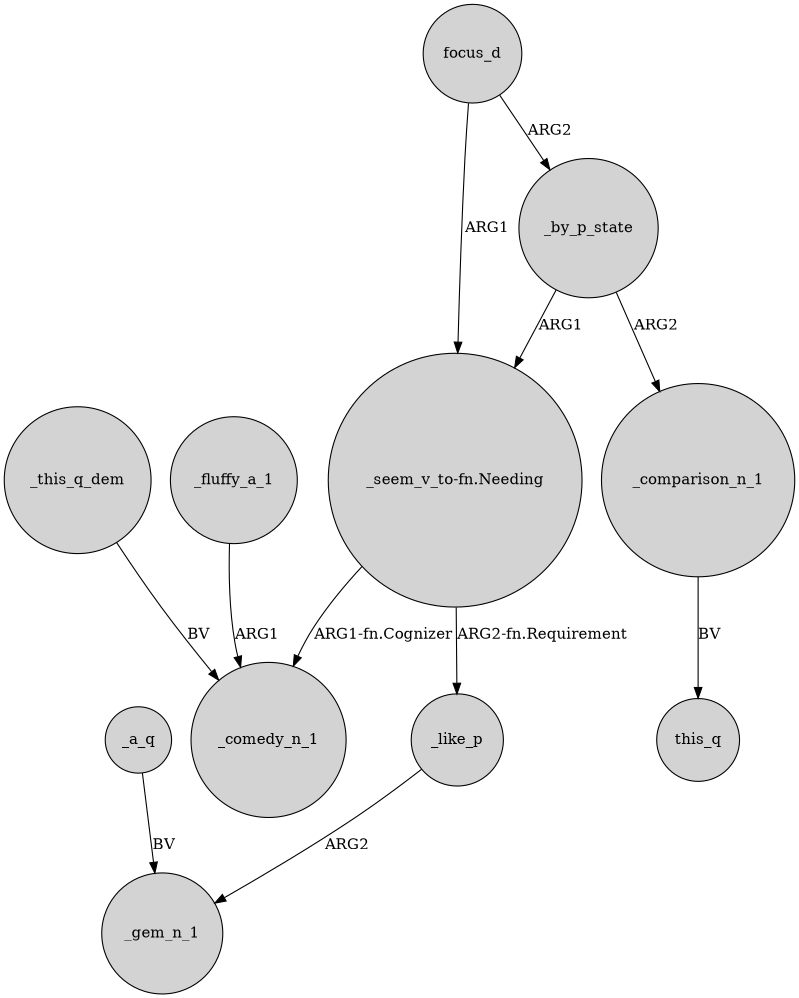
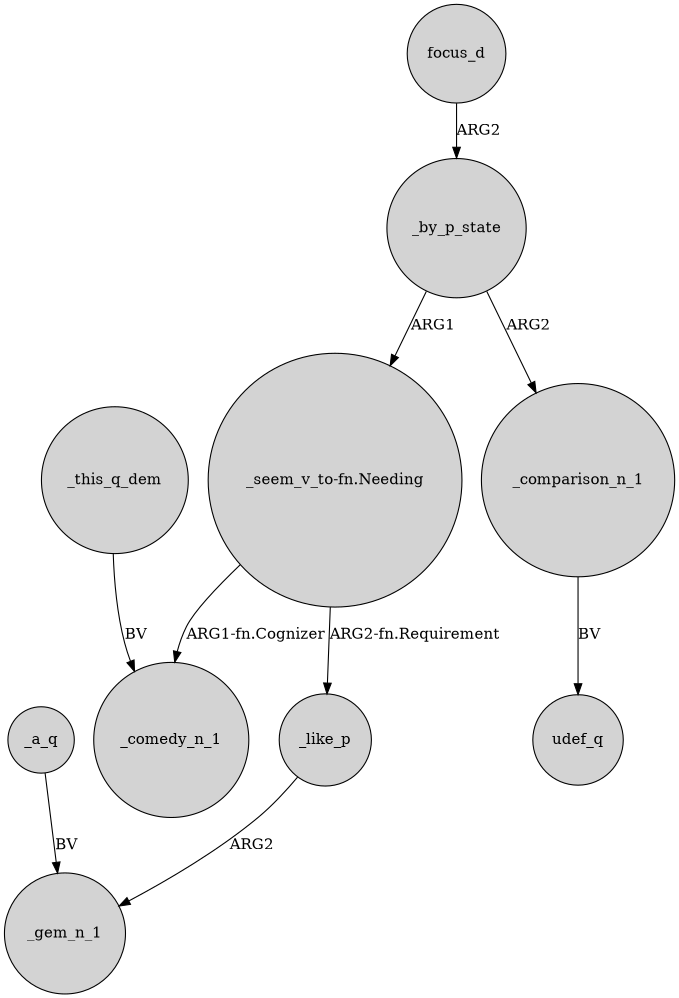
edge "focus_d" -> "_seem_v_to-fn.Needing": removed, label "ARG1"
node "_fluffy_a_1": removed
node "this_q": label "this_q" -> "udef_q"
